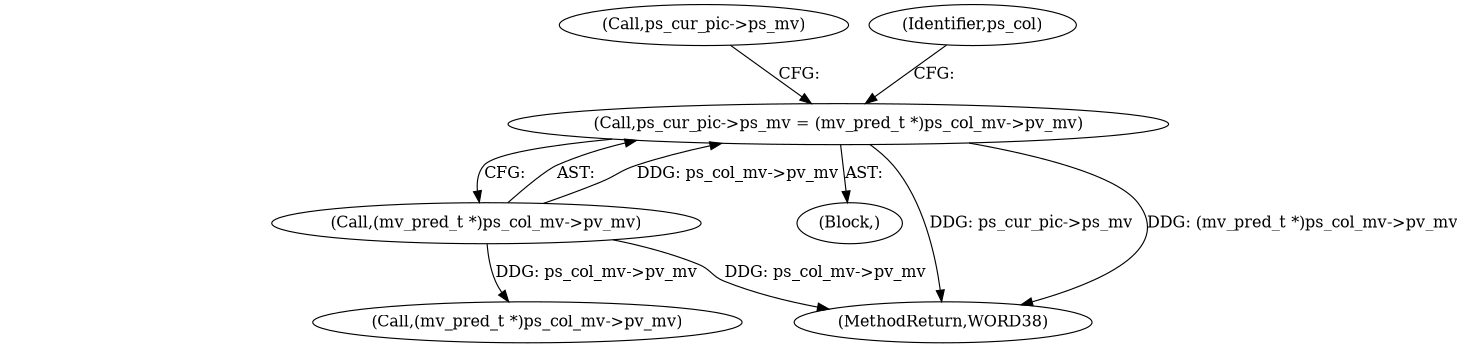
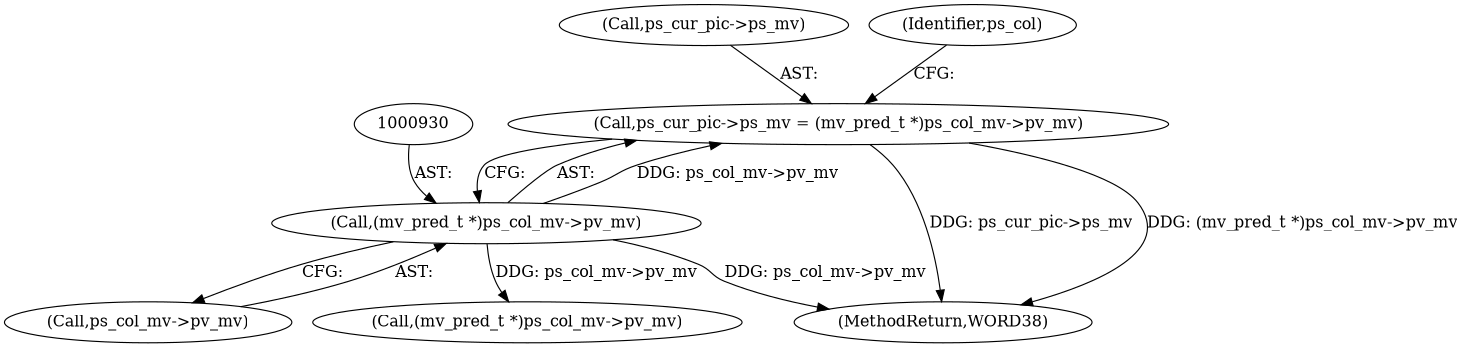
edge "(Call,ps_cur_pic->ps_mv)" -> "(Call,ps_cur_pic->ps_mv = (mv_pred_t *)ps_col_mv->pv_mv)": label "CFG: " -> "AST: "
node "1000930": added
node "(Block,)": removed
node "(Call,ps_col_mv->pv_mv)": added
